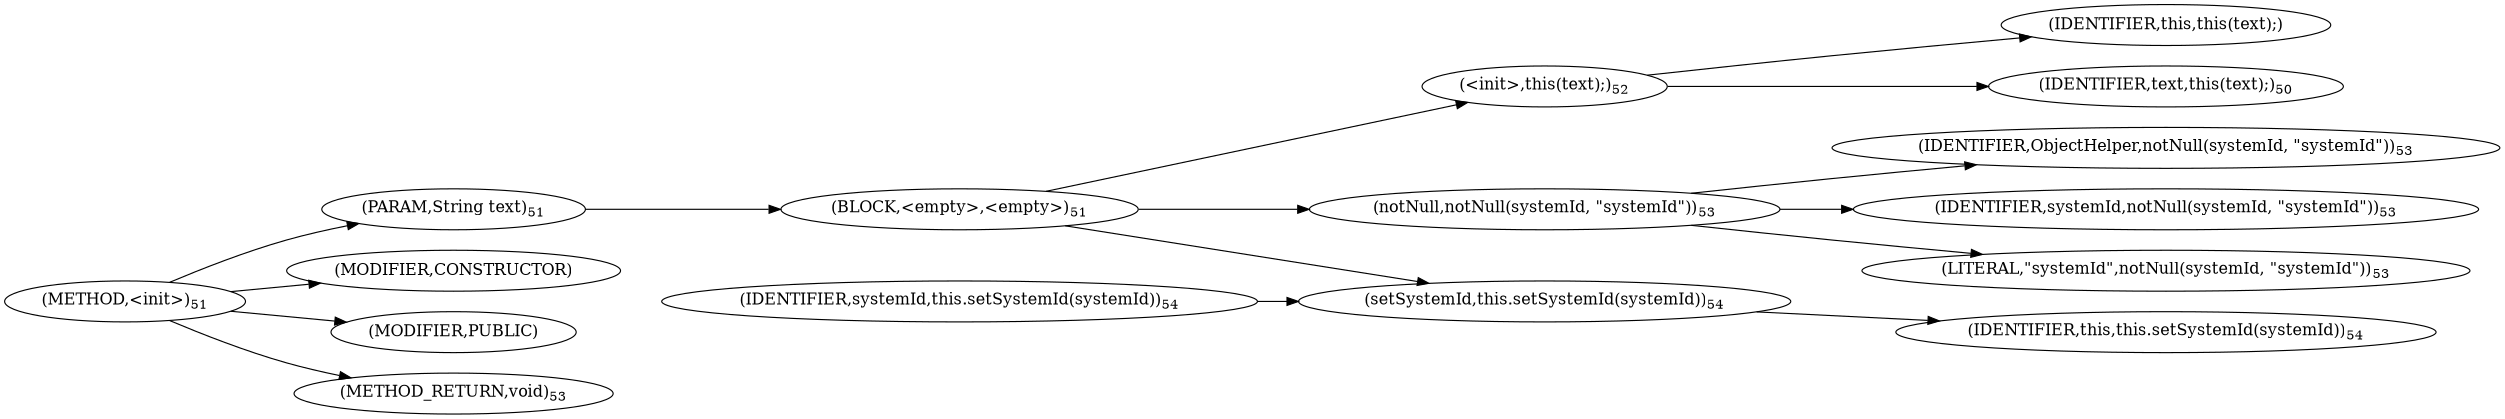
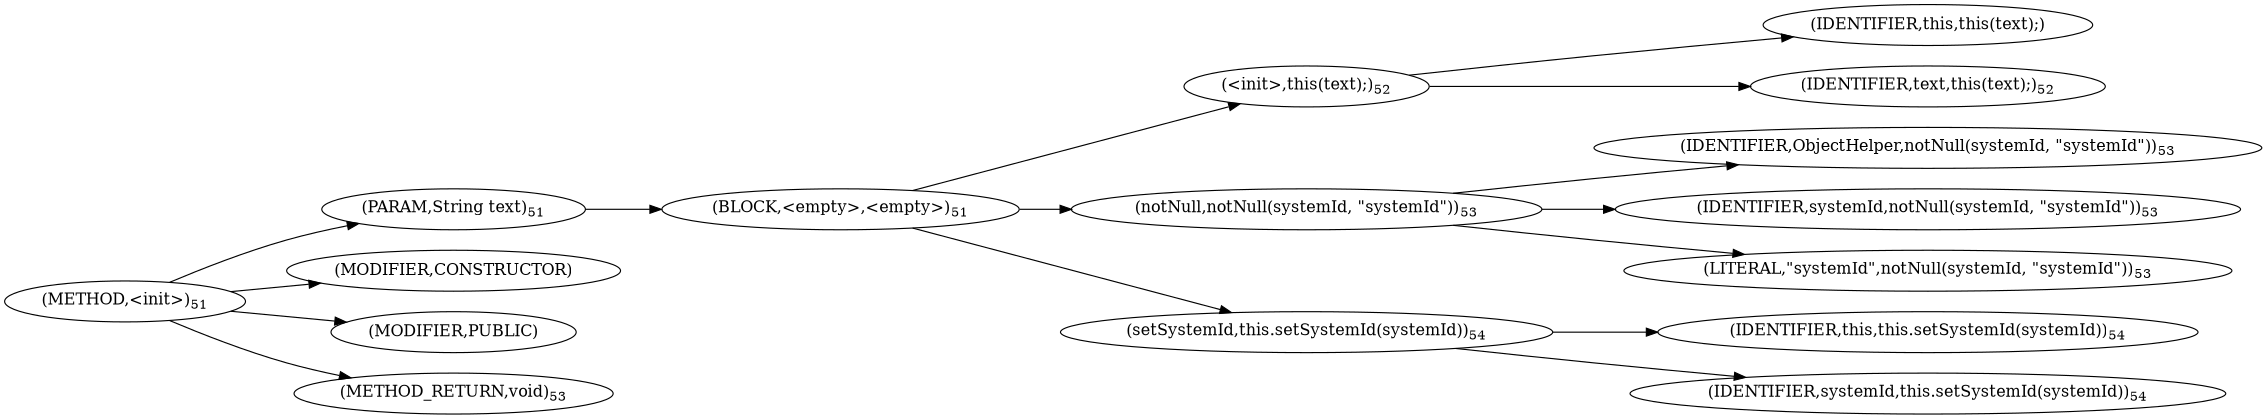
node "(IDENTIFIER,text,this(text);)": text "50" -> "52"
edge "(IDENTIFIER,systemId,this.setSystemId(systemId))" -> "(setSystemId,this.setSystemId(systemId))": reversed
